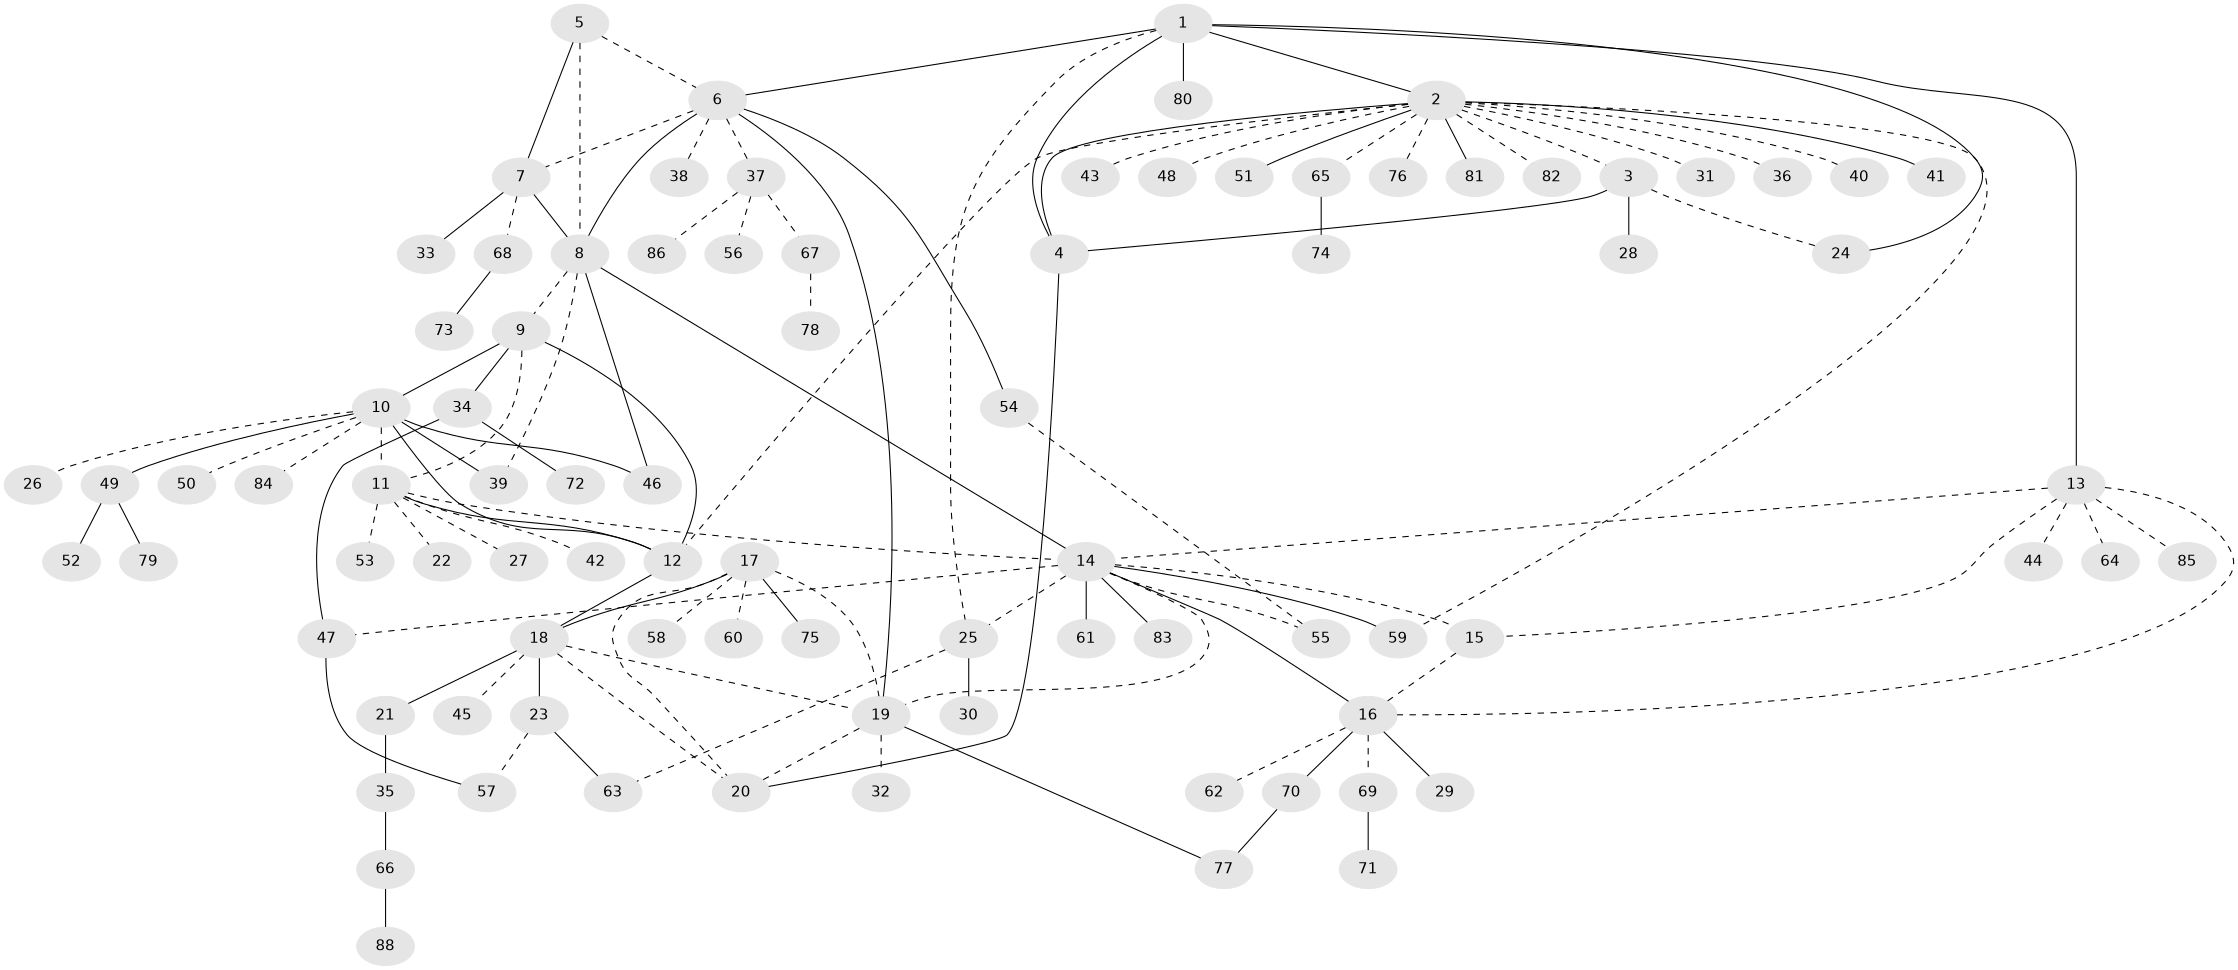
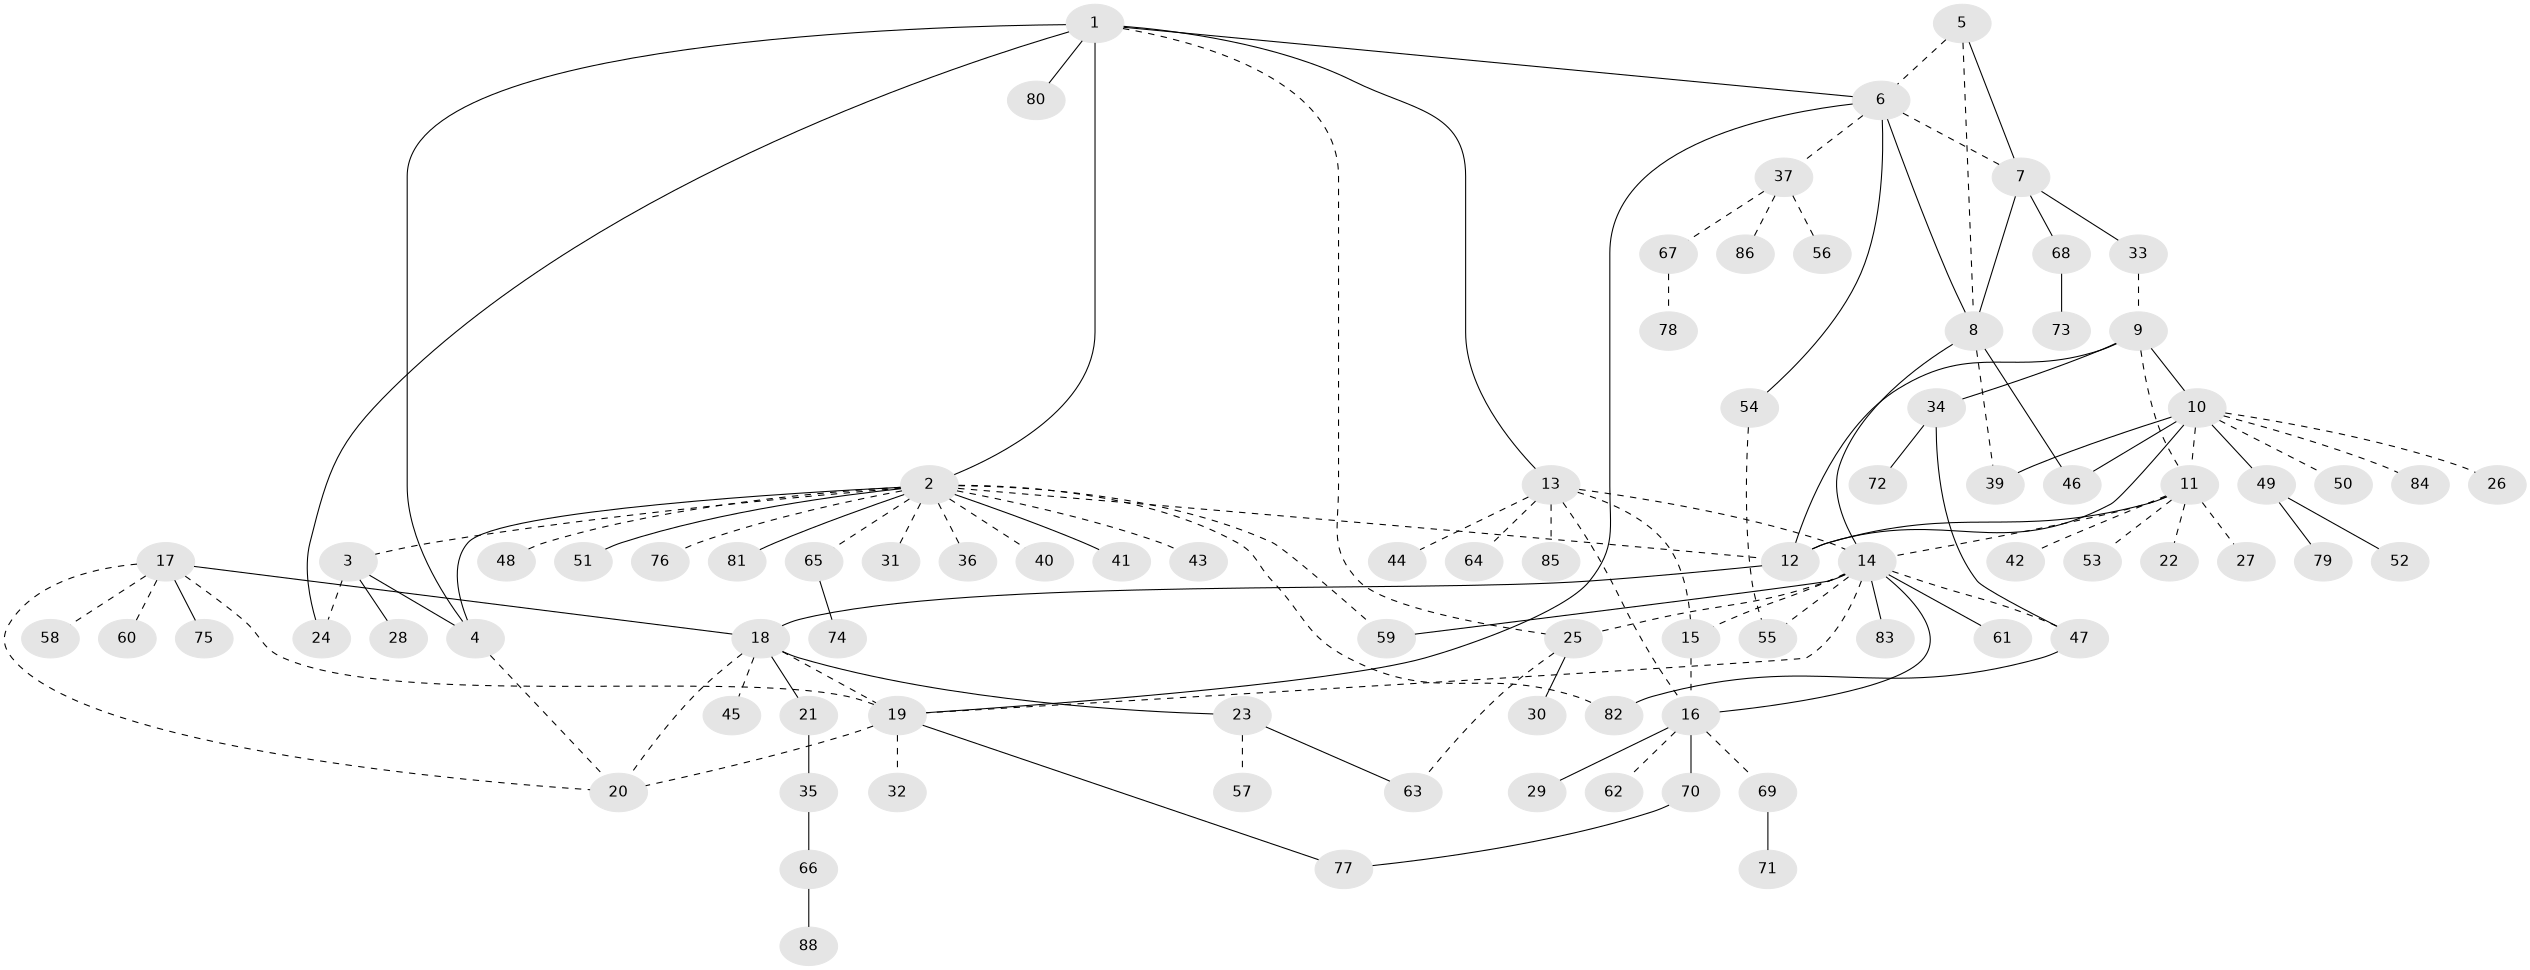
node "38": removed
edge "7" -- "68": style dashed -> solid
edge "8" -- "9": now "33" -- "9"
edge "4" -- "20": style solid -> dashed
edge "47" -- "57": now "47" -- "82"
